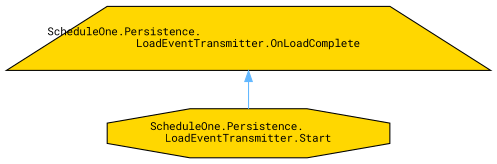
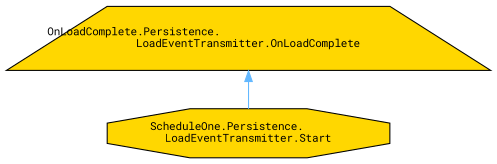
node "ScheduleOne.Persistence. LoadEventTransmitter.OnLoadComplete": label "ScheduleOne.Persistence. LoadEventTransmitter.OnLoadComplete" -> "OnLoadComplete.Persistence. LoadEventTransmitter.OnLoadComplete"
